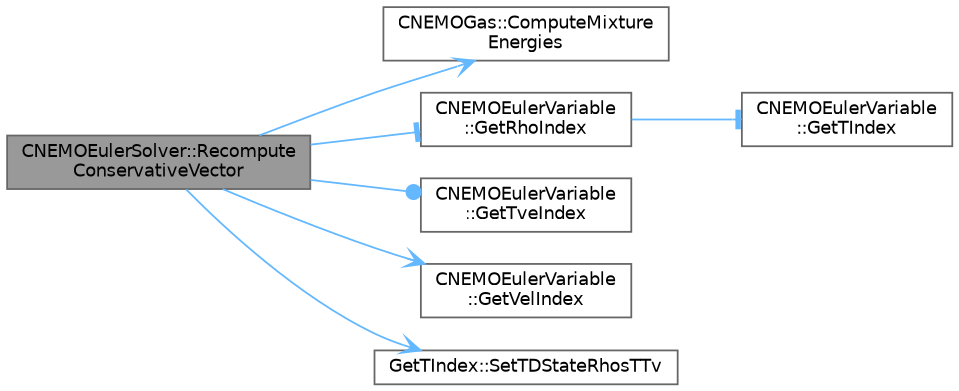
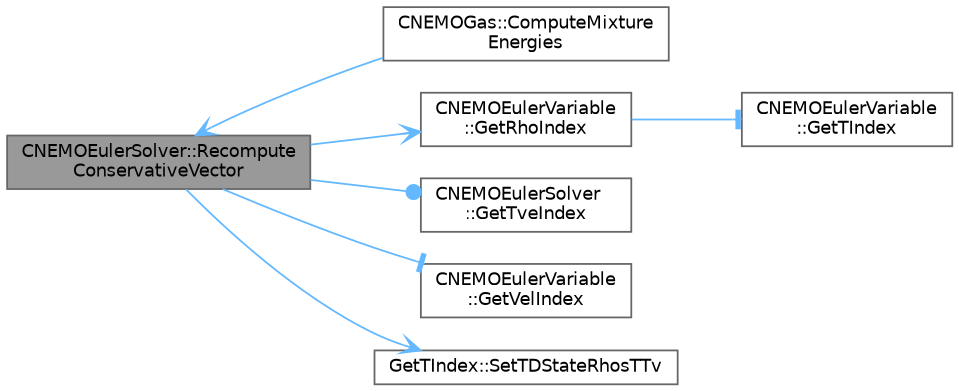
edge "CNEMOEulerSolver::Recompute ConservativeVector" -> "CNEMOGas::ComputeMixture Energies": reversed
edge "CNEMOEulerSolver::Recompute ConservativeVector" -> "CNEMOEulerVariable ::GetRhoIndex": arrowhead tee -> vee
node "CNEMOEulerVariable ::GetTveIndex": label "CNEMOEulerVariable ::GetTveIndex" -> "CNEMOEulerSolver ::GetTveIndex"
edge "CNEMOEulerSolver::Recompute ConservativeVector" -> "CNEMOEulerVariable ::GetVelIndex": arrowhead vee -> tee
